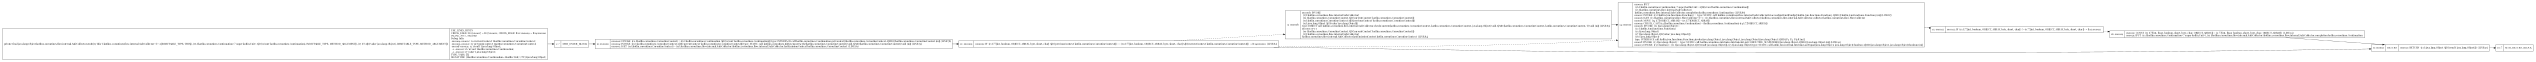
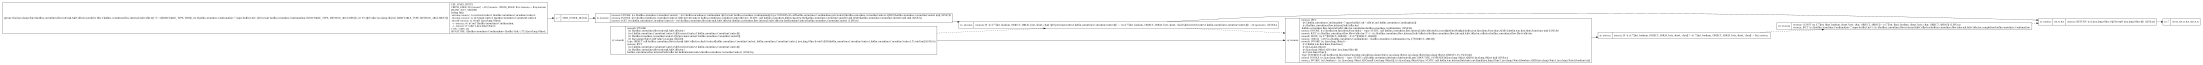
edge "12: 0x0009" -> "13: 0x000b": reversed
edge "16: 0x0029" -> "17: 0x002c": style solid -> dashed
